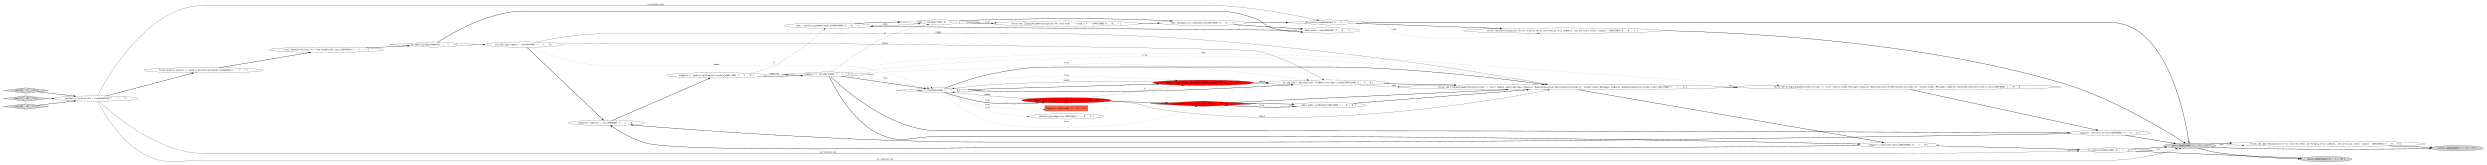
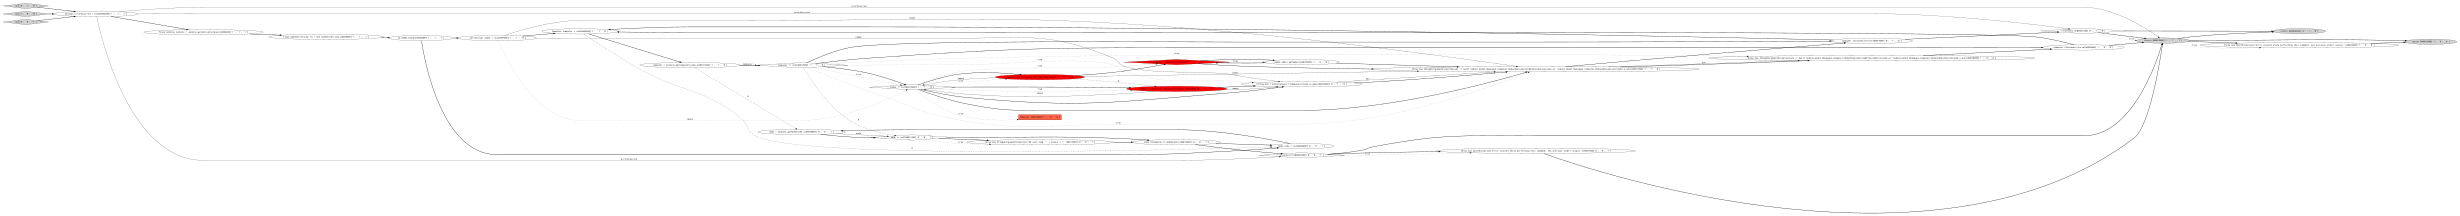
node "hs.addAll(nodes)@@@6@@@['1', '1', '1']": shape diamond -> ellipse
node "jenkins.getComputers()@@@15@@@['1', '0', '0']": removed
edge "Computer computer = null@@@9@@@['1', '1', '0']" -> "Node node = null@@@8@@@['0', '0', '1']": added, label "0"
